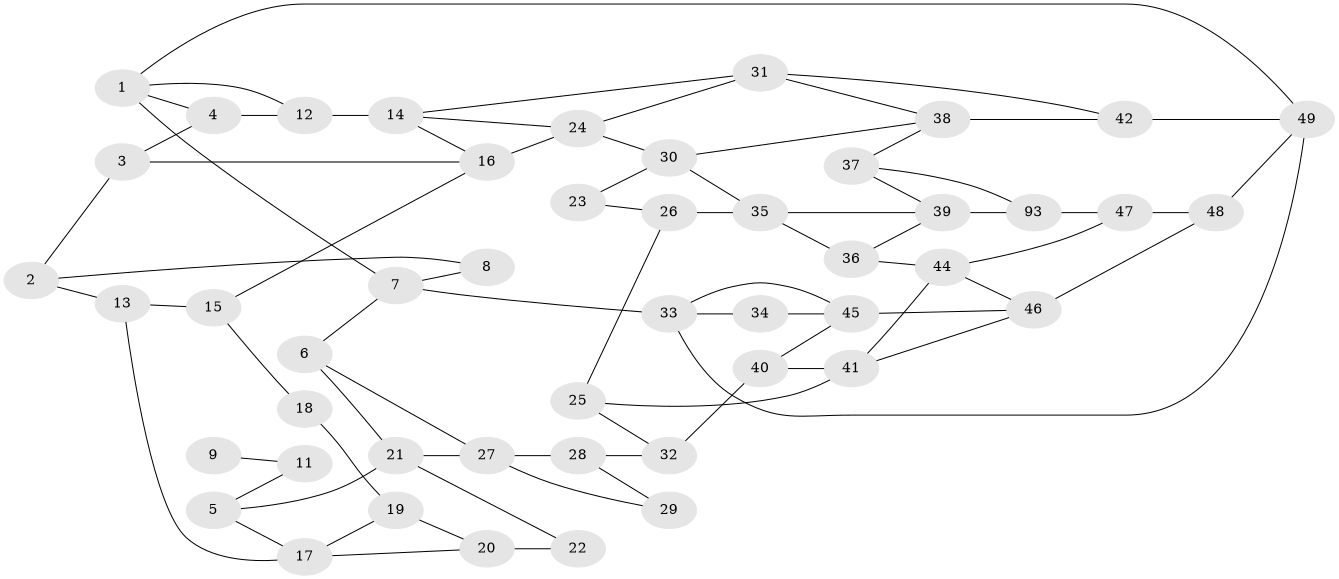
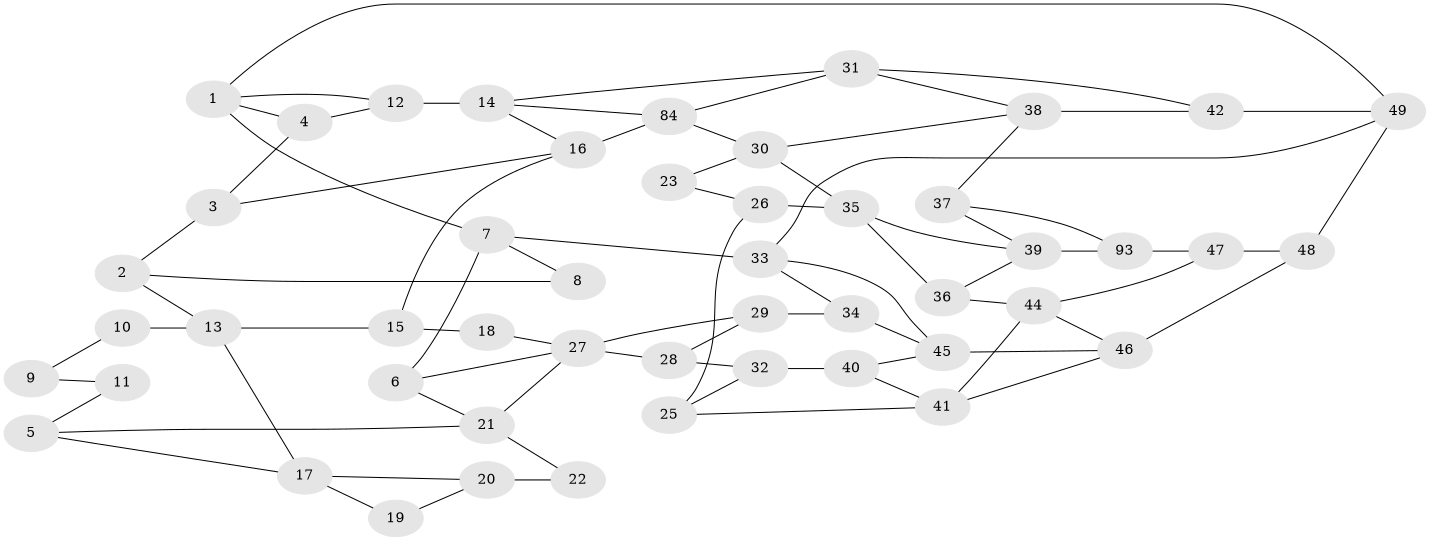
node "24": label "24" -> "84"
edge "29" -- "34": added
node "10": added
edge "18" -- "19": now "18" -- "27"
